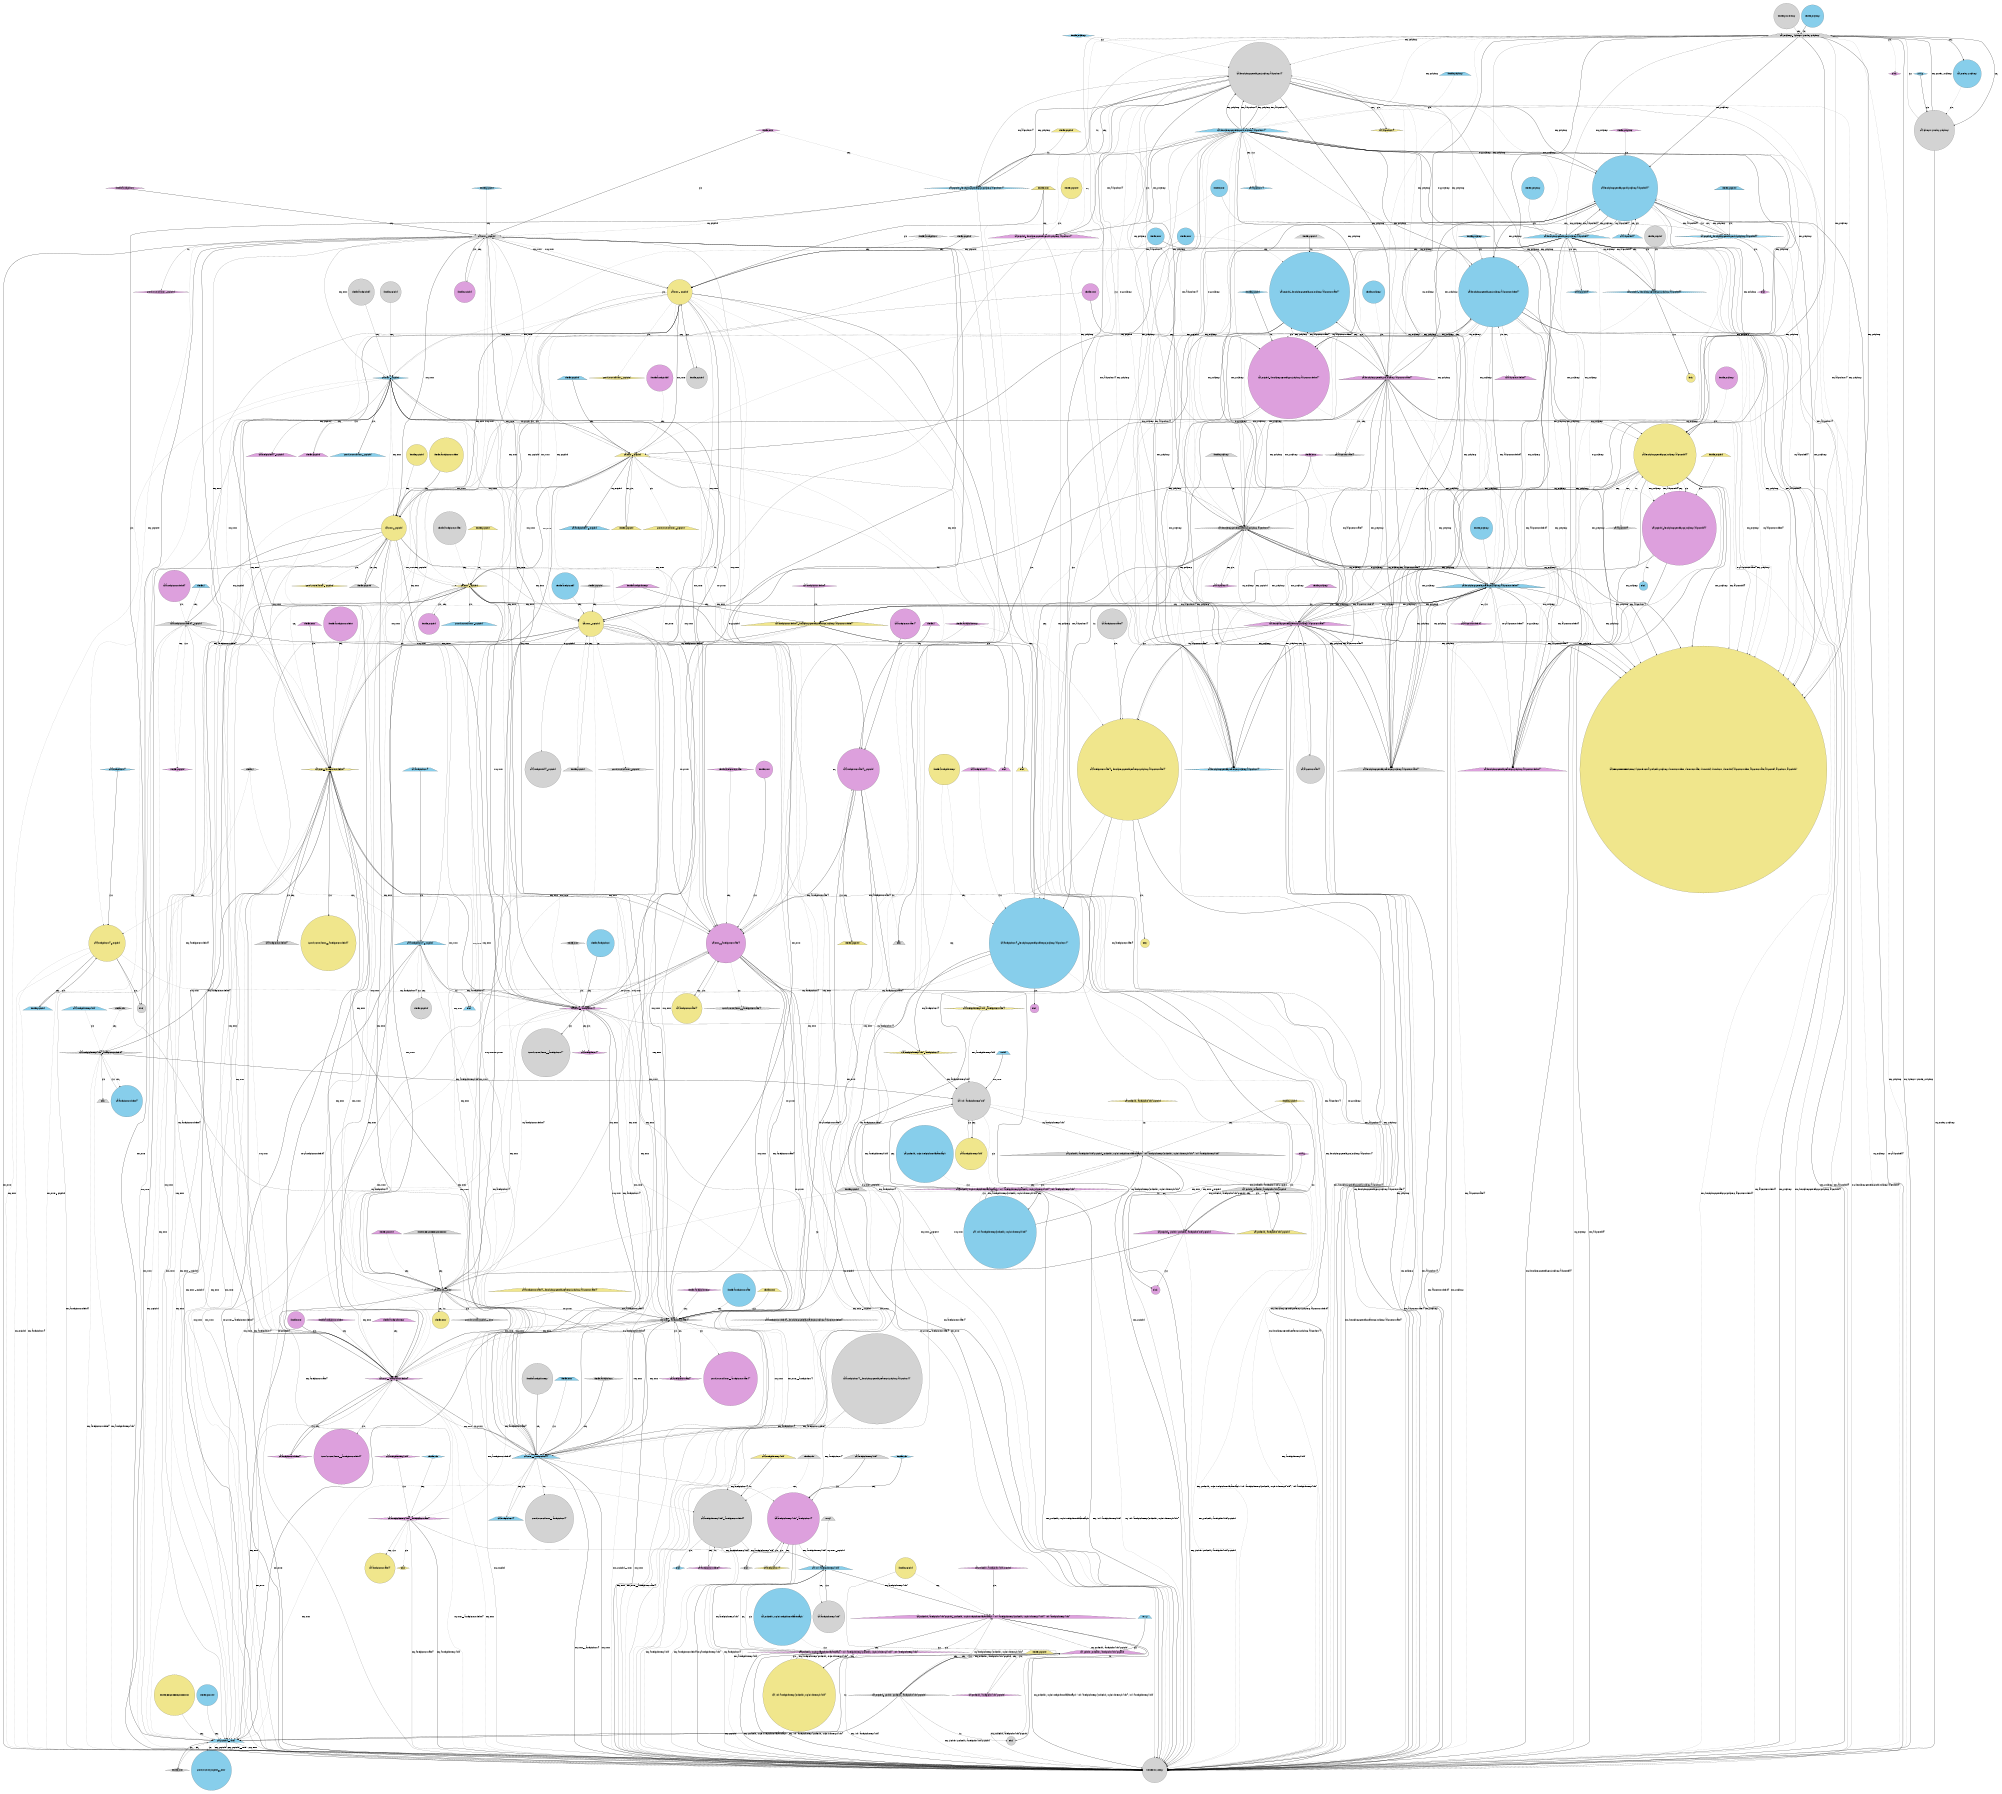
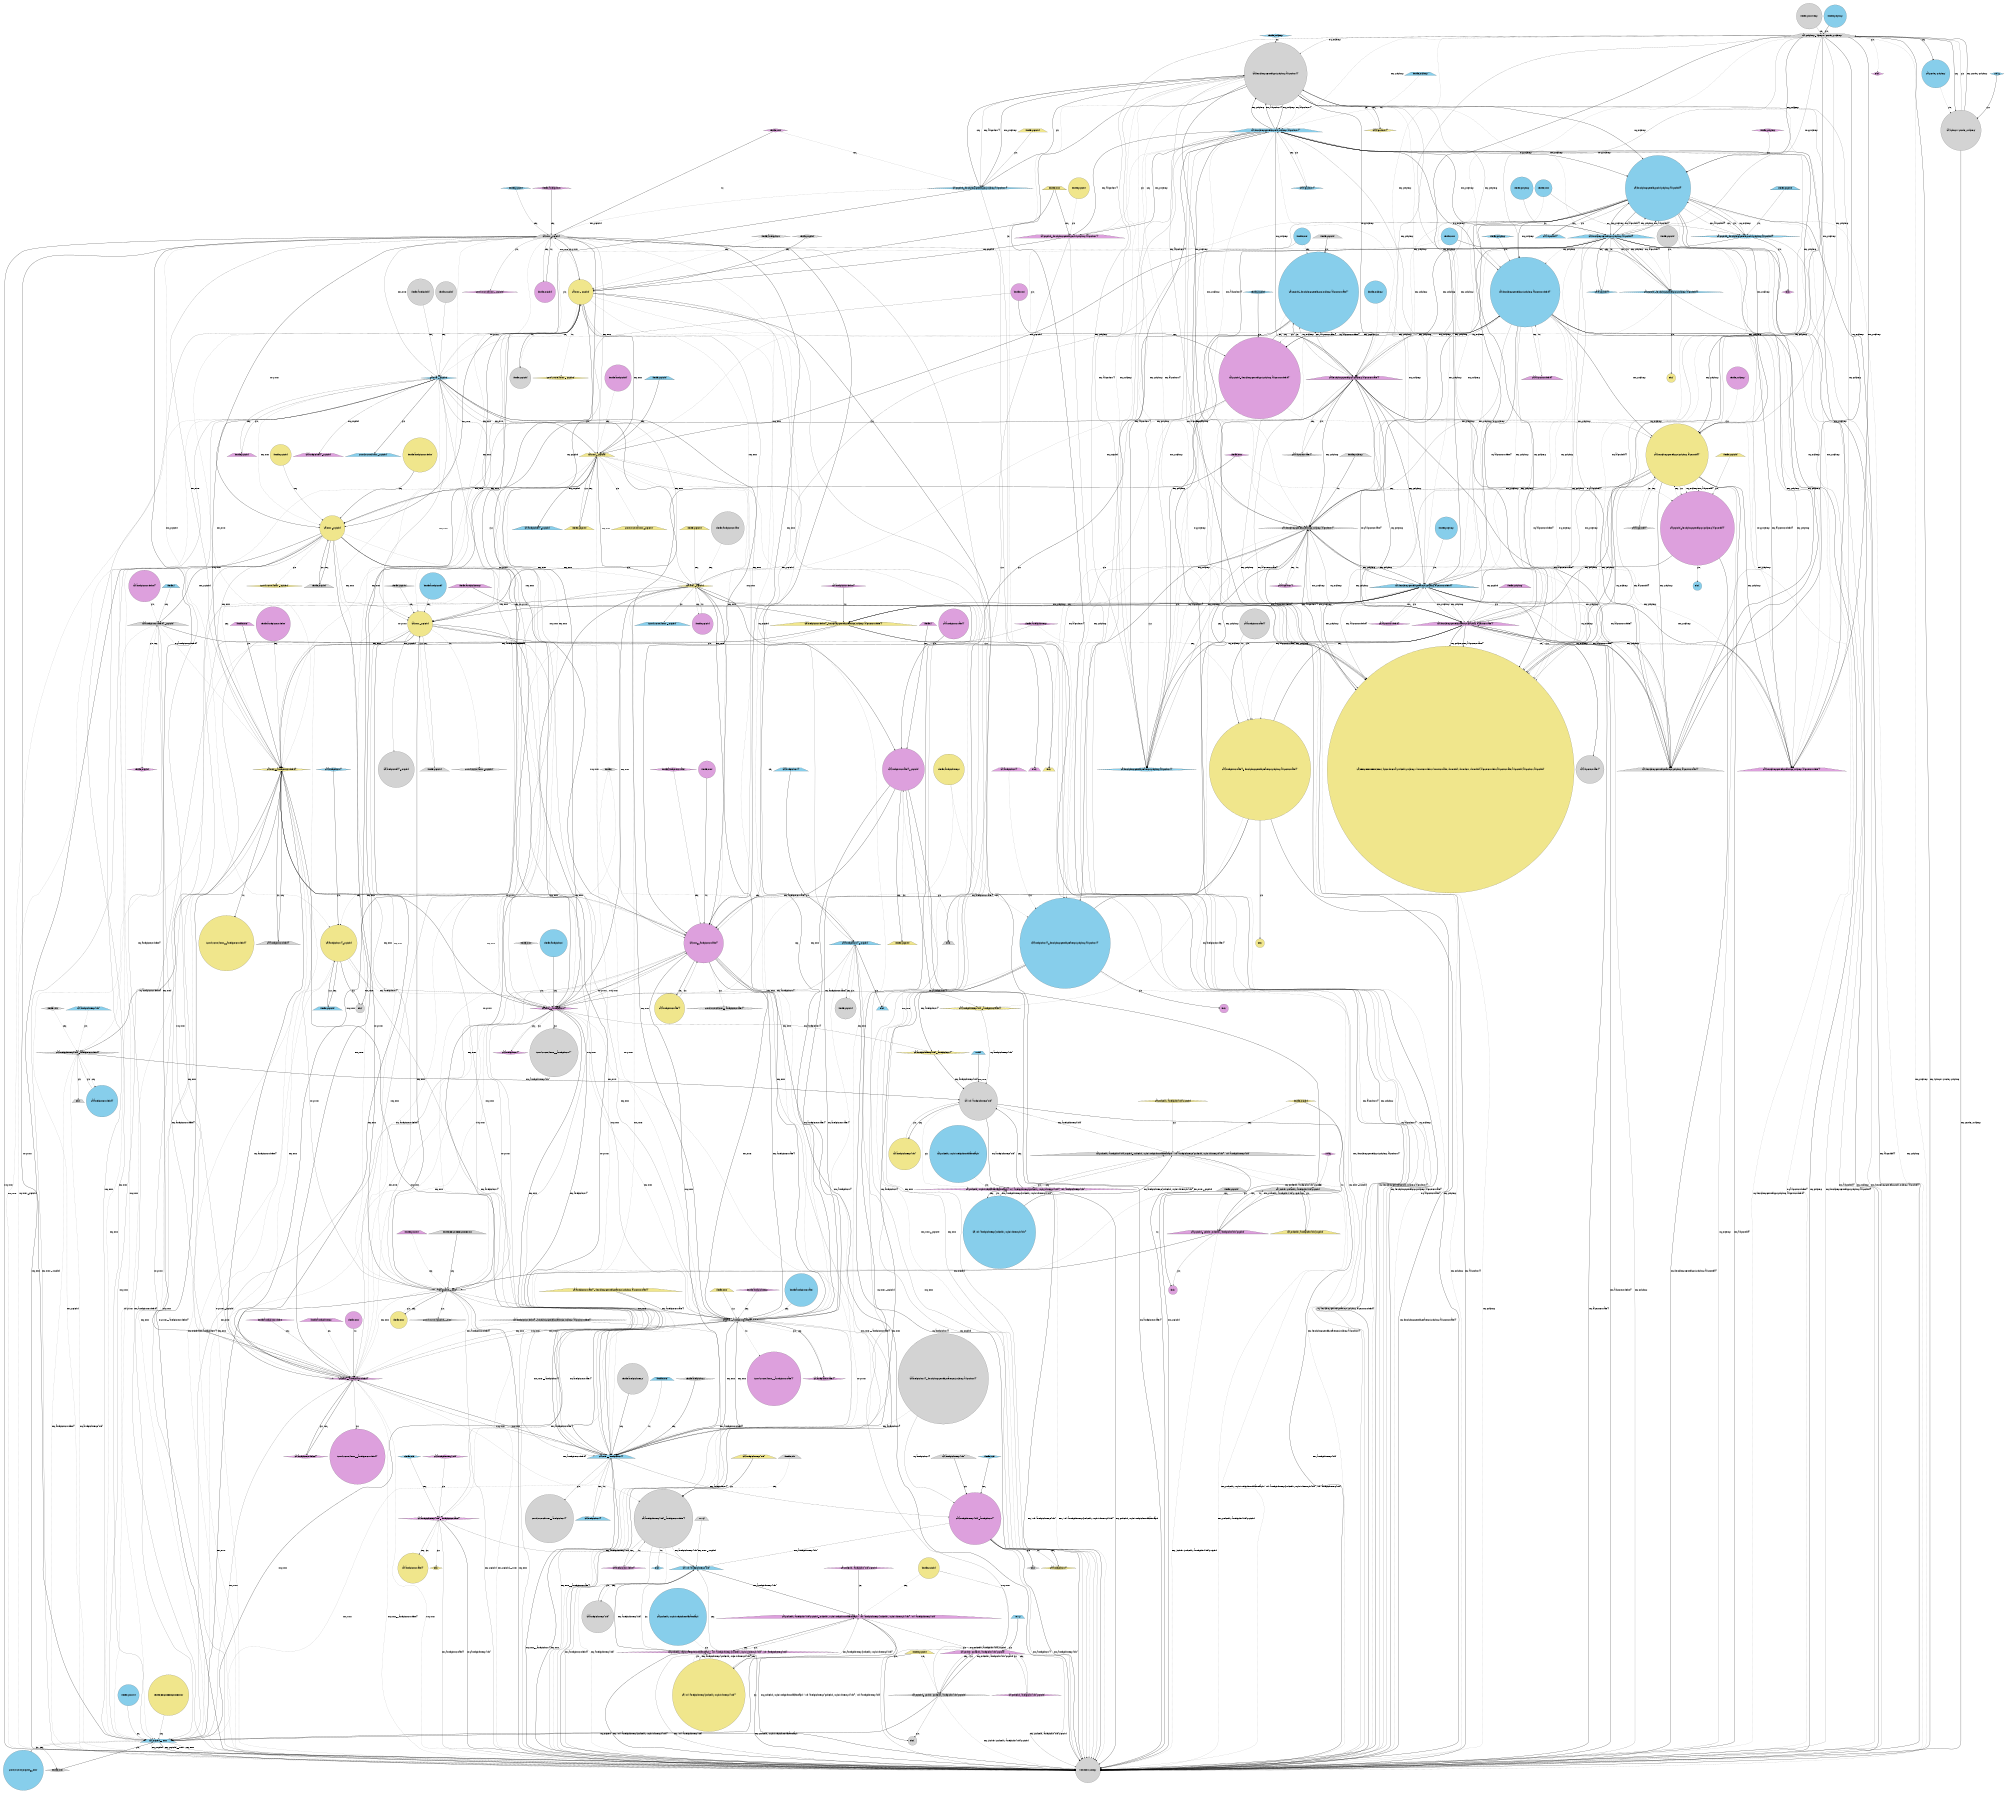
edge "(Call,(void *)as_ref_pic_list_temp0[r_idx])" -> "(MethodReturn,WORD32)": style dashed -> bold
edge "(Call,(void *)as_ref_pic_list_temp1[r_idx])" -> "(MethodReturn,WORD32)": removed, label "DDG: as_ref_pic_list_temp1[r_idx]"
